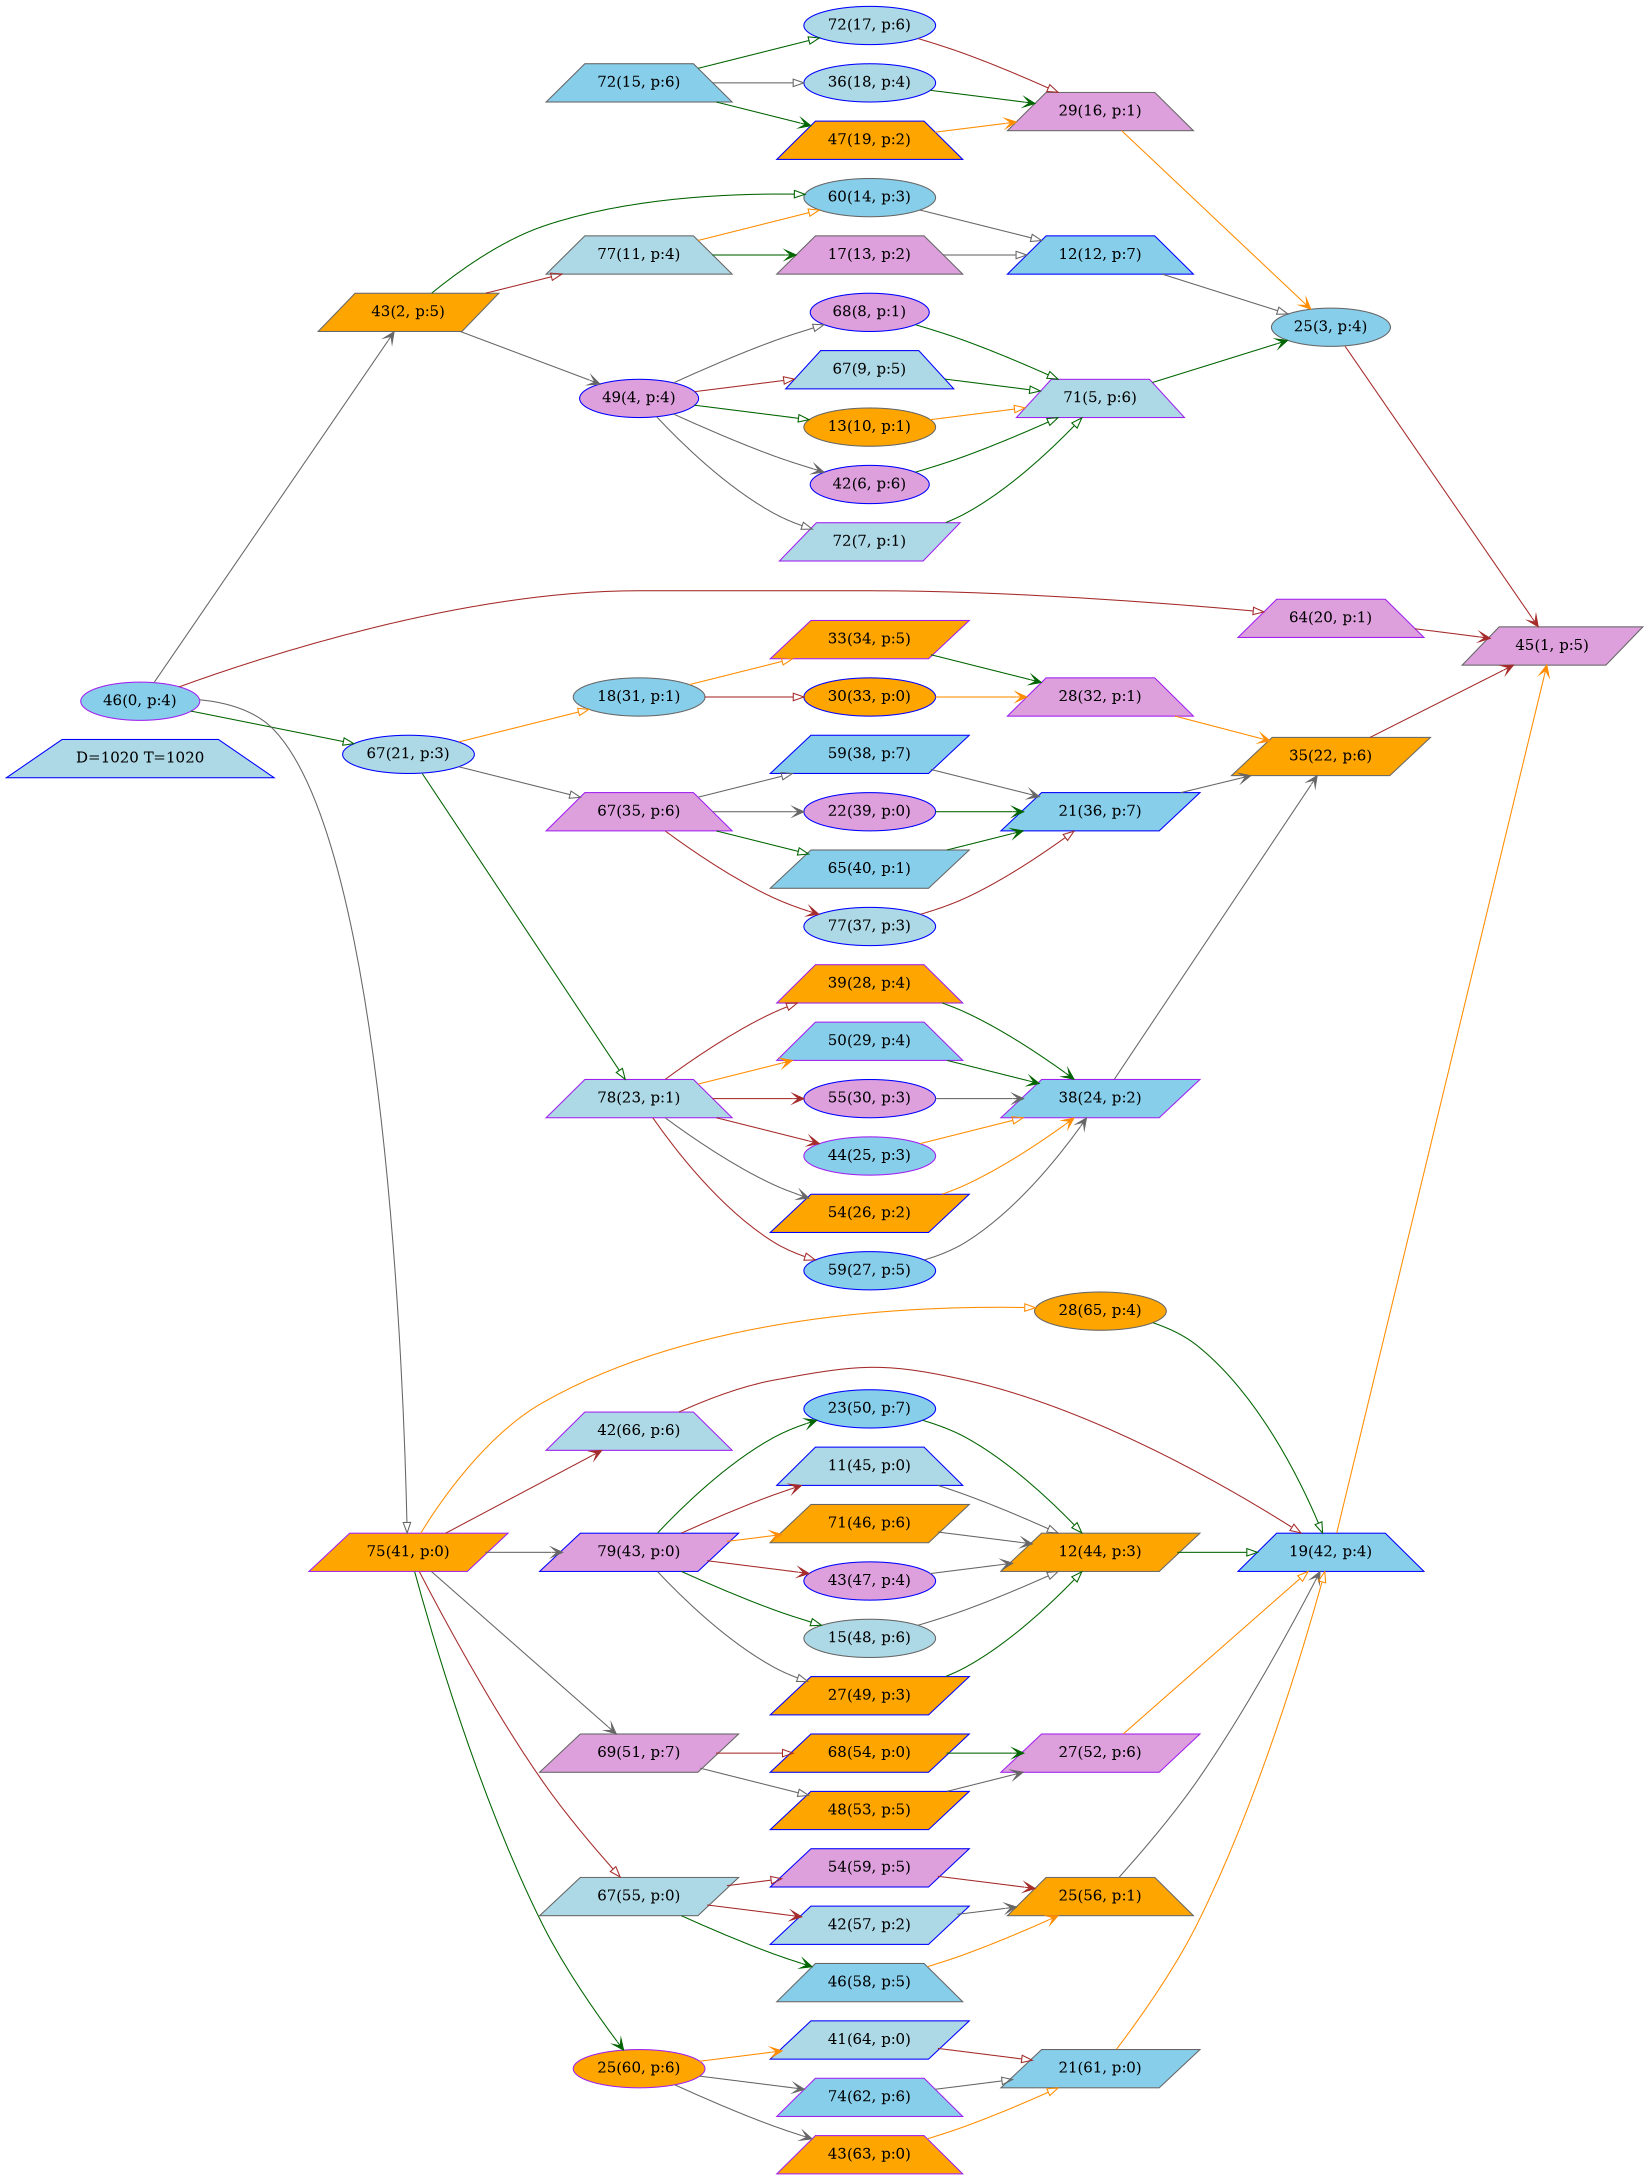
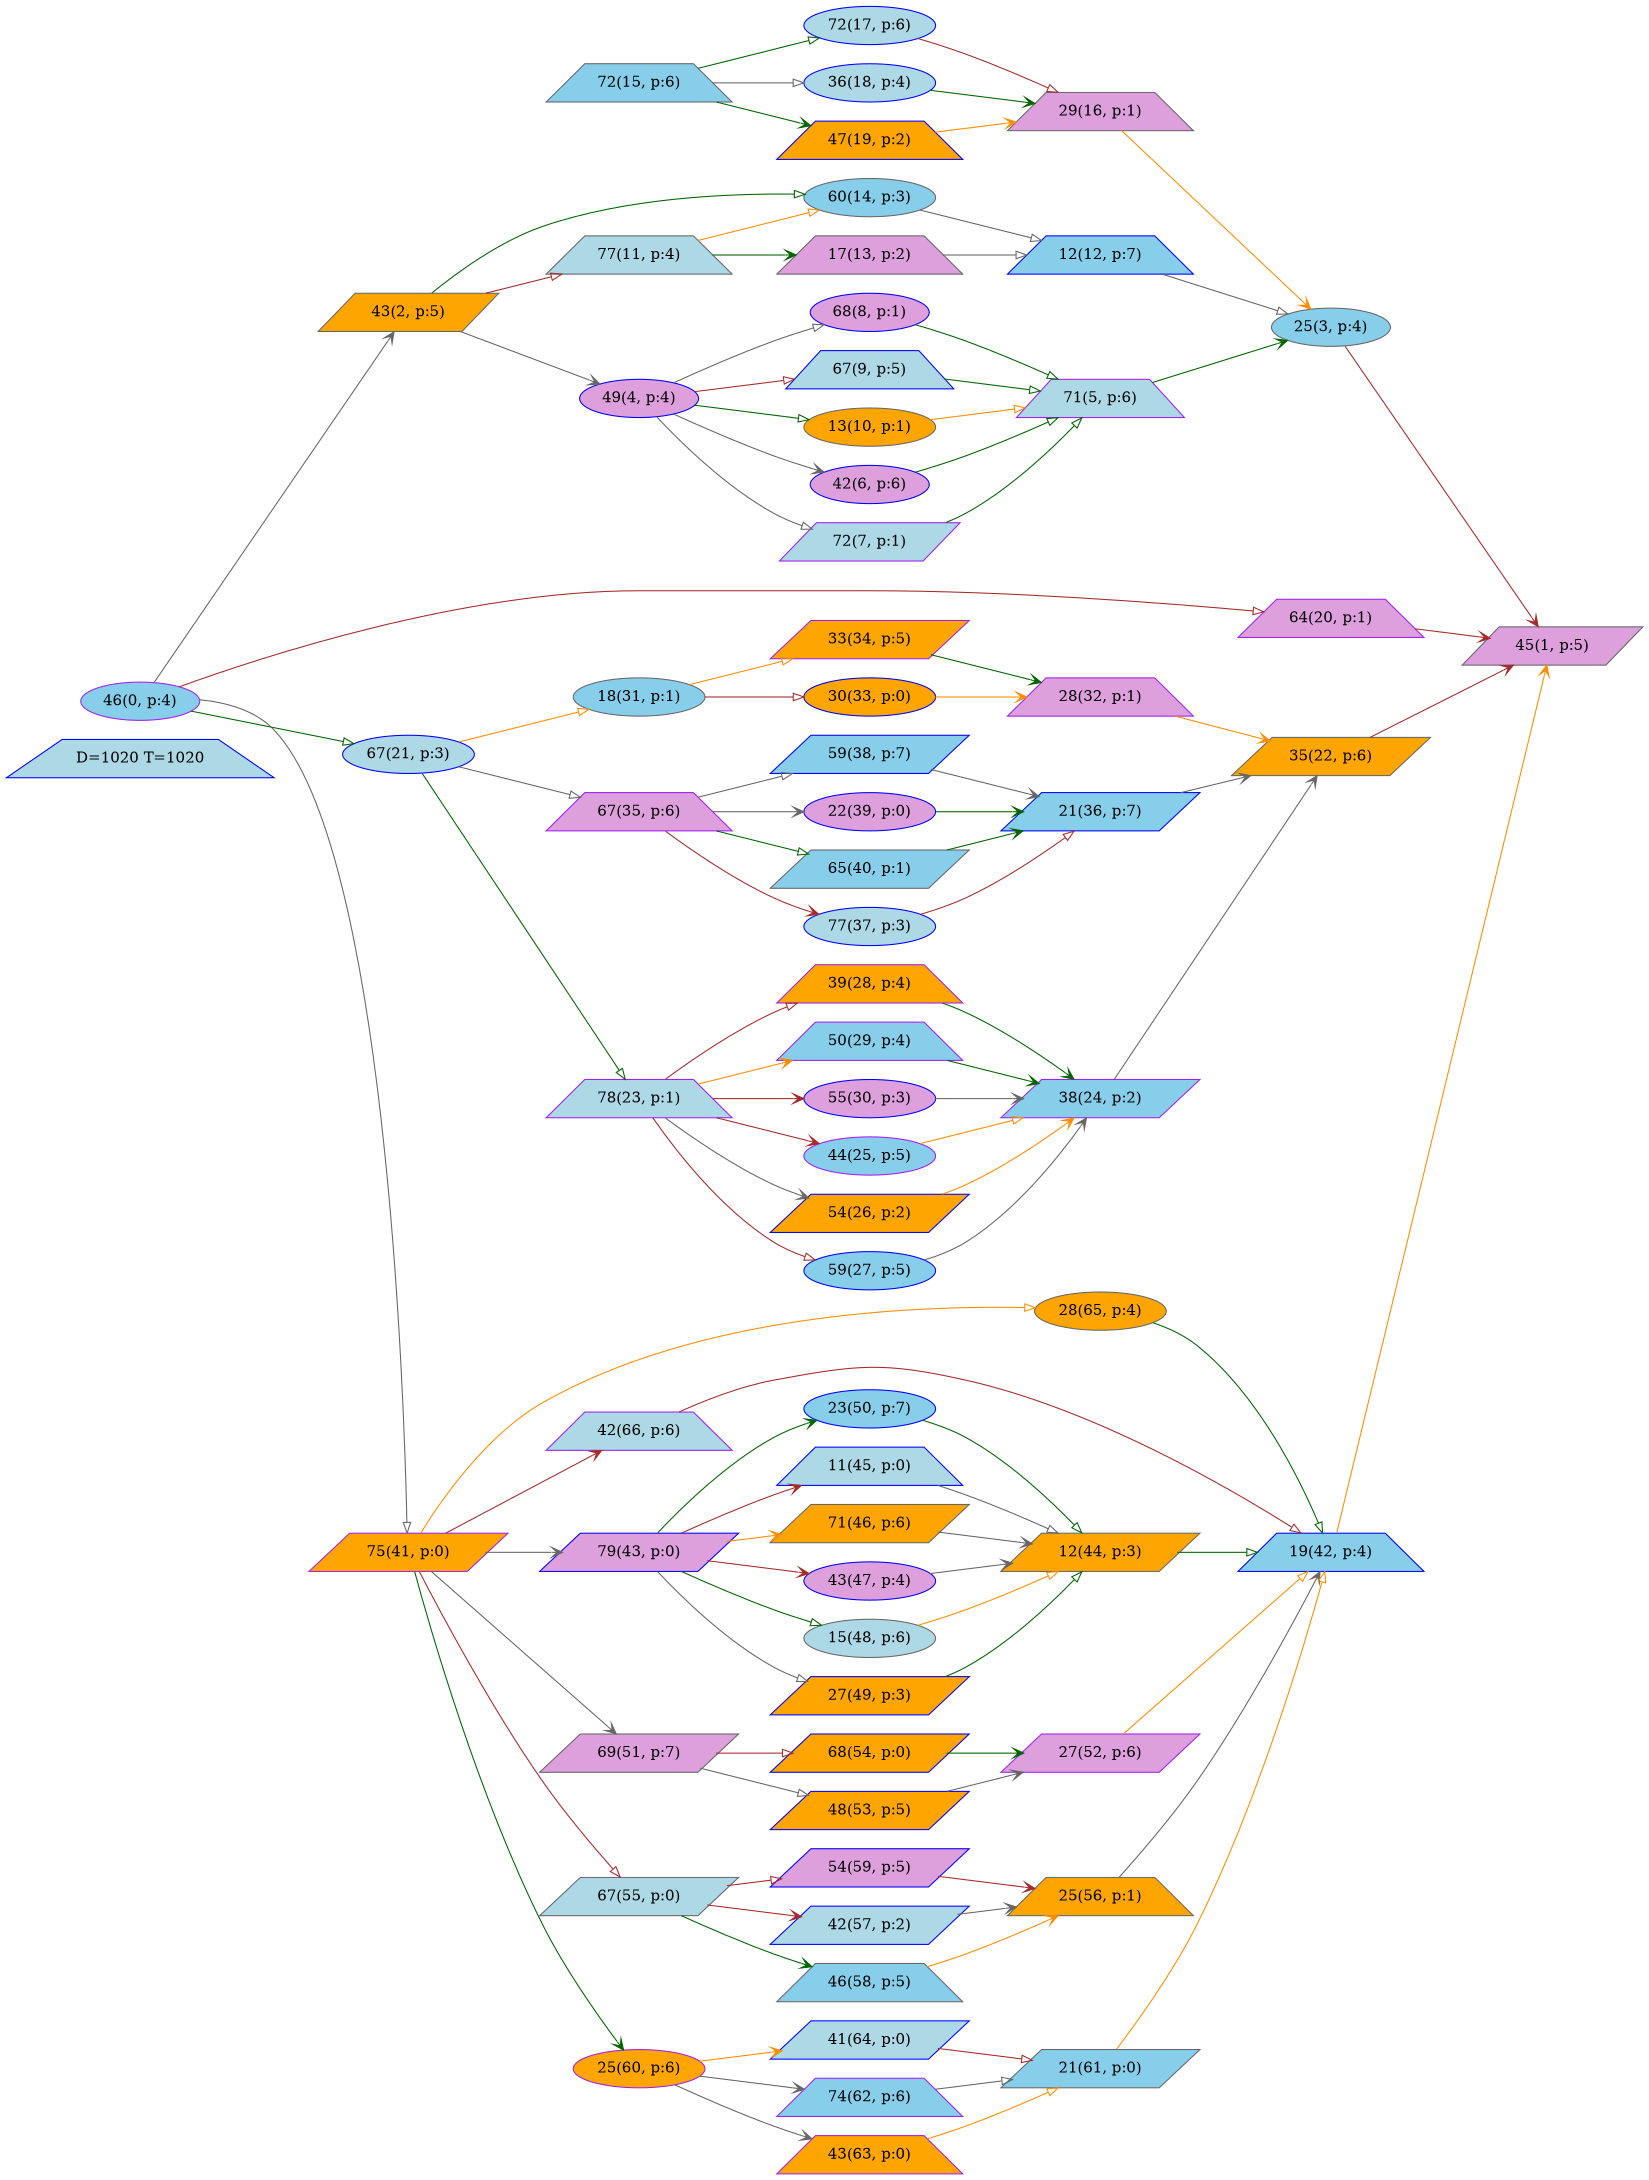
node "44(25, p:3)": label "44(25, p:3)" -> "44(25, p:5)"
edge "15(48, p:6)" -> "12(44, p:3)": color gray40 -> darkorange
